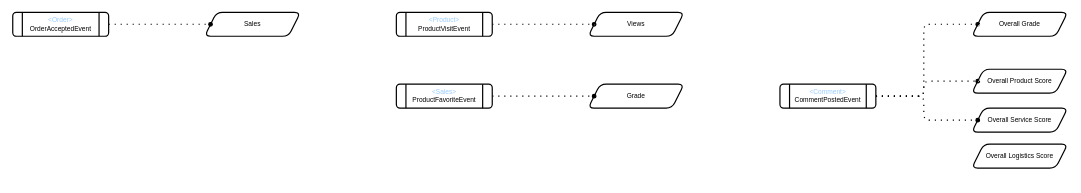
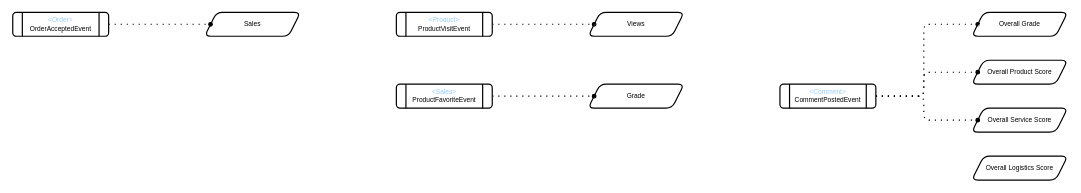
node "Overall Product Score": moved (1020, 81) -> (1020, 72)
node "Overall Logistics Score": moved (1020, 156) -> (1020, 168)
